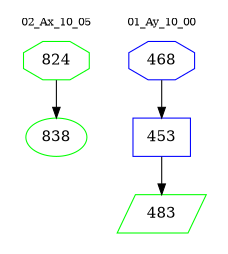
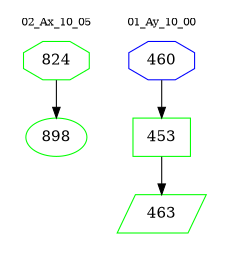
node "468": label "468" -> "460"
node "838": label "838" -> "898"
node "453": color blue -> green
node "483": label "483" -> "463"
